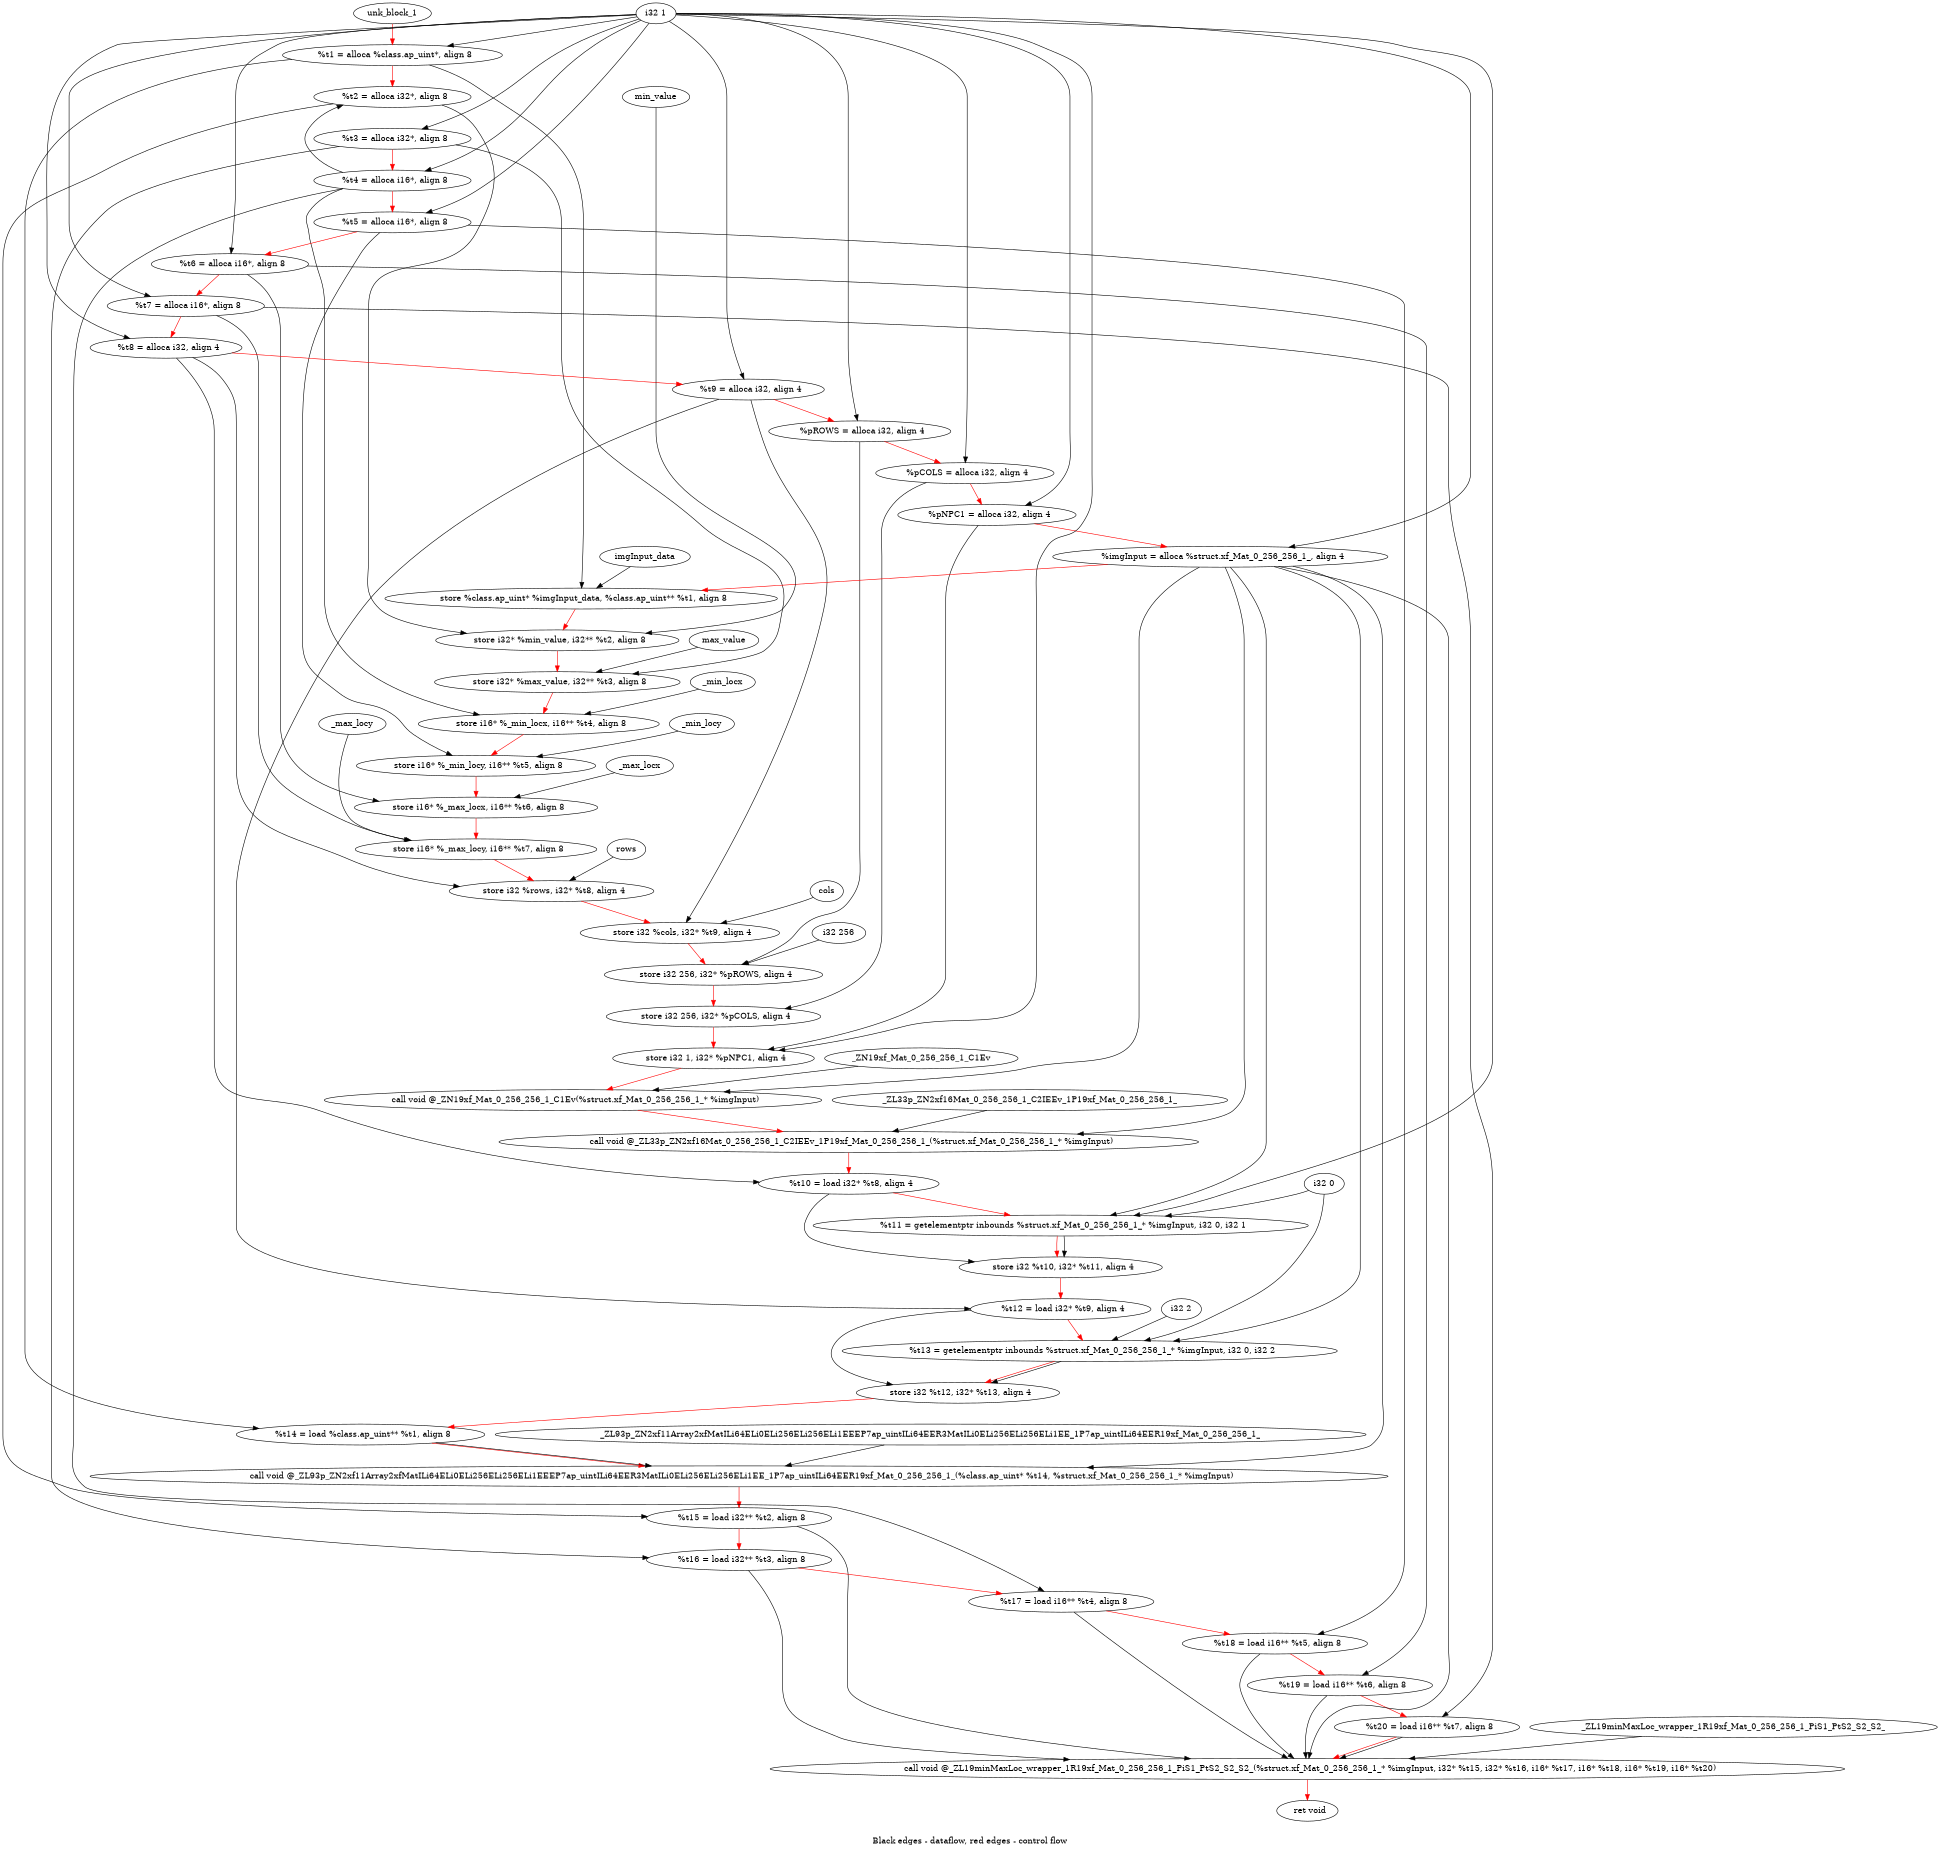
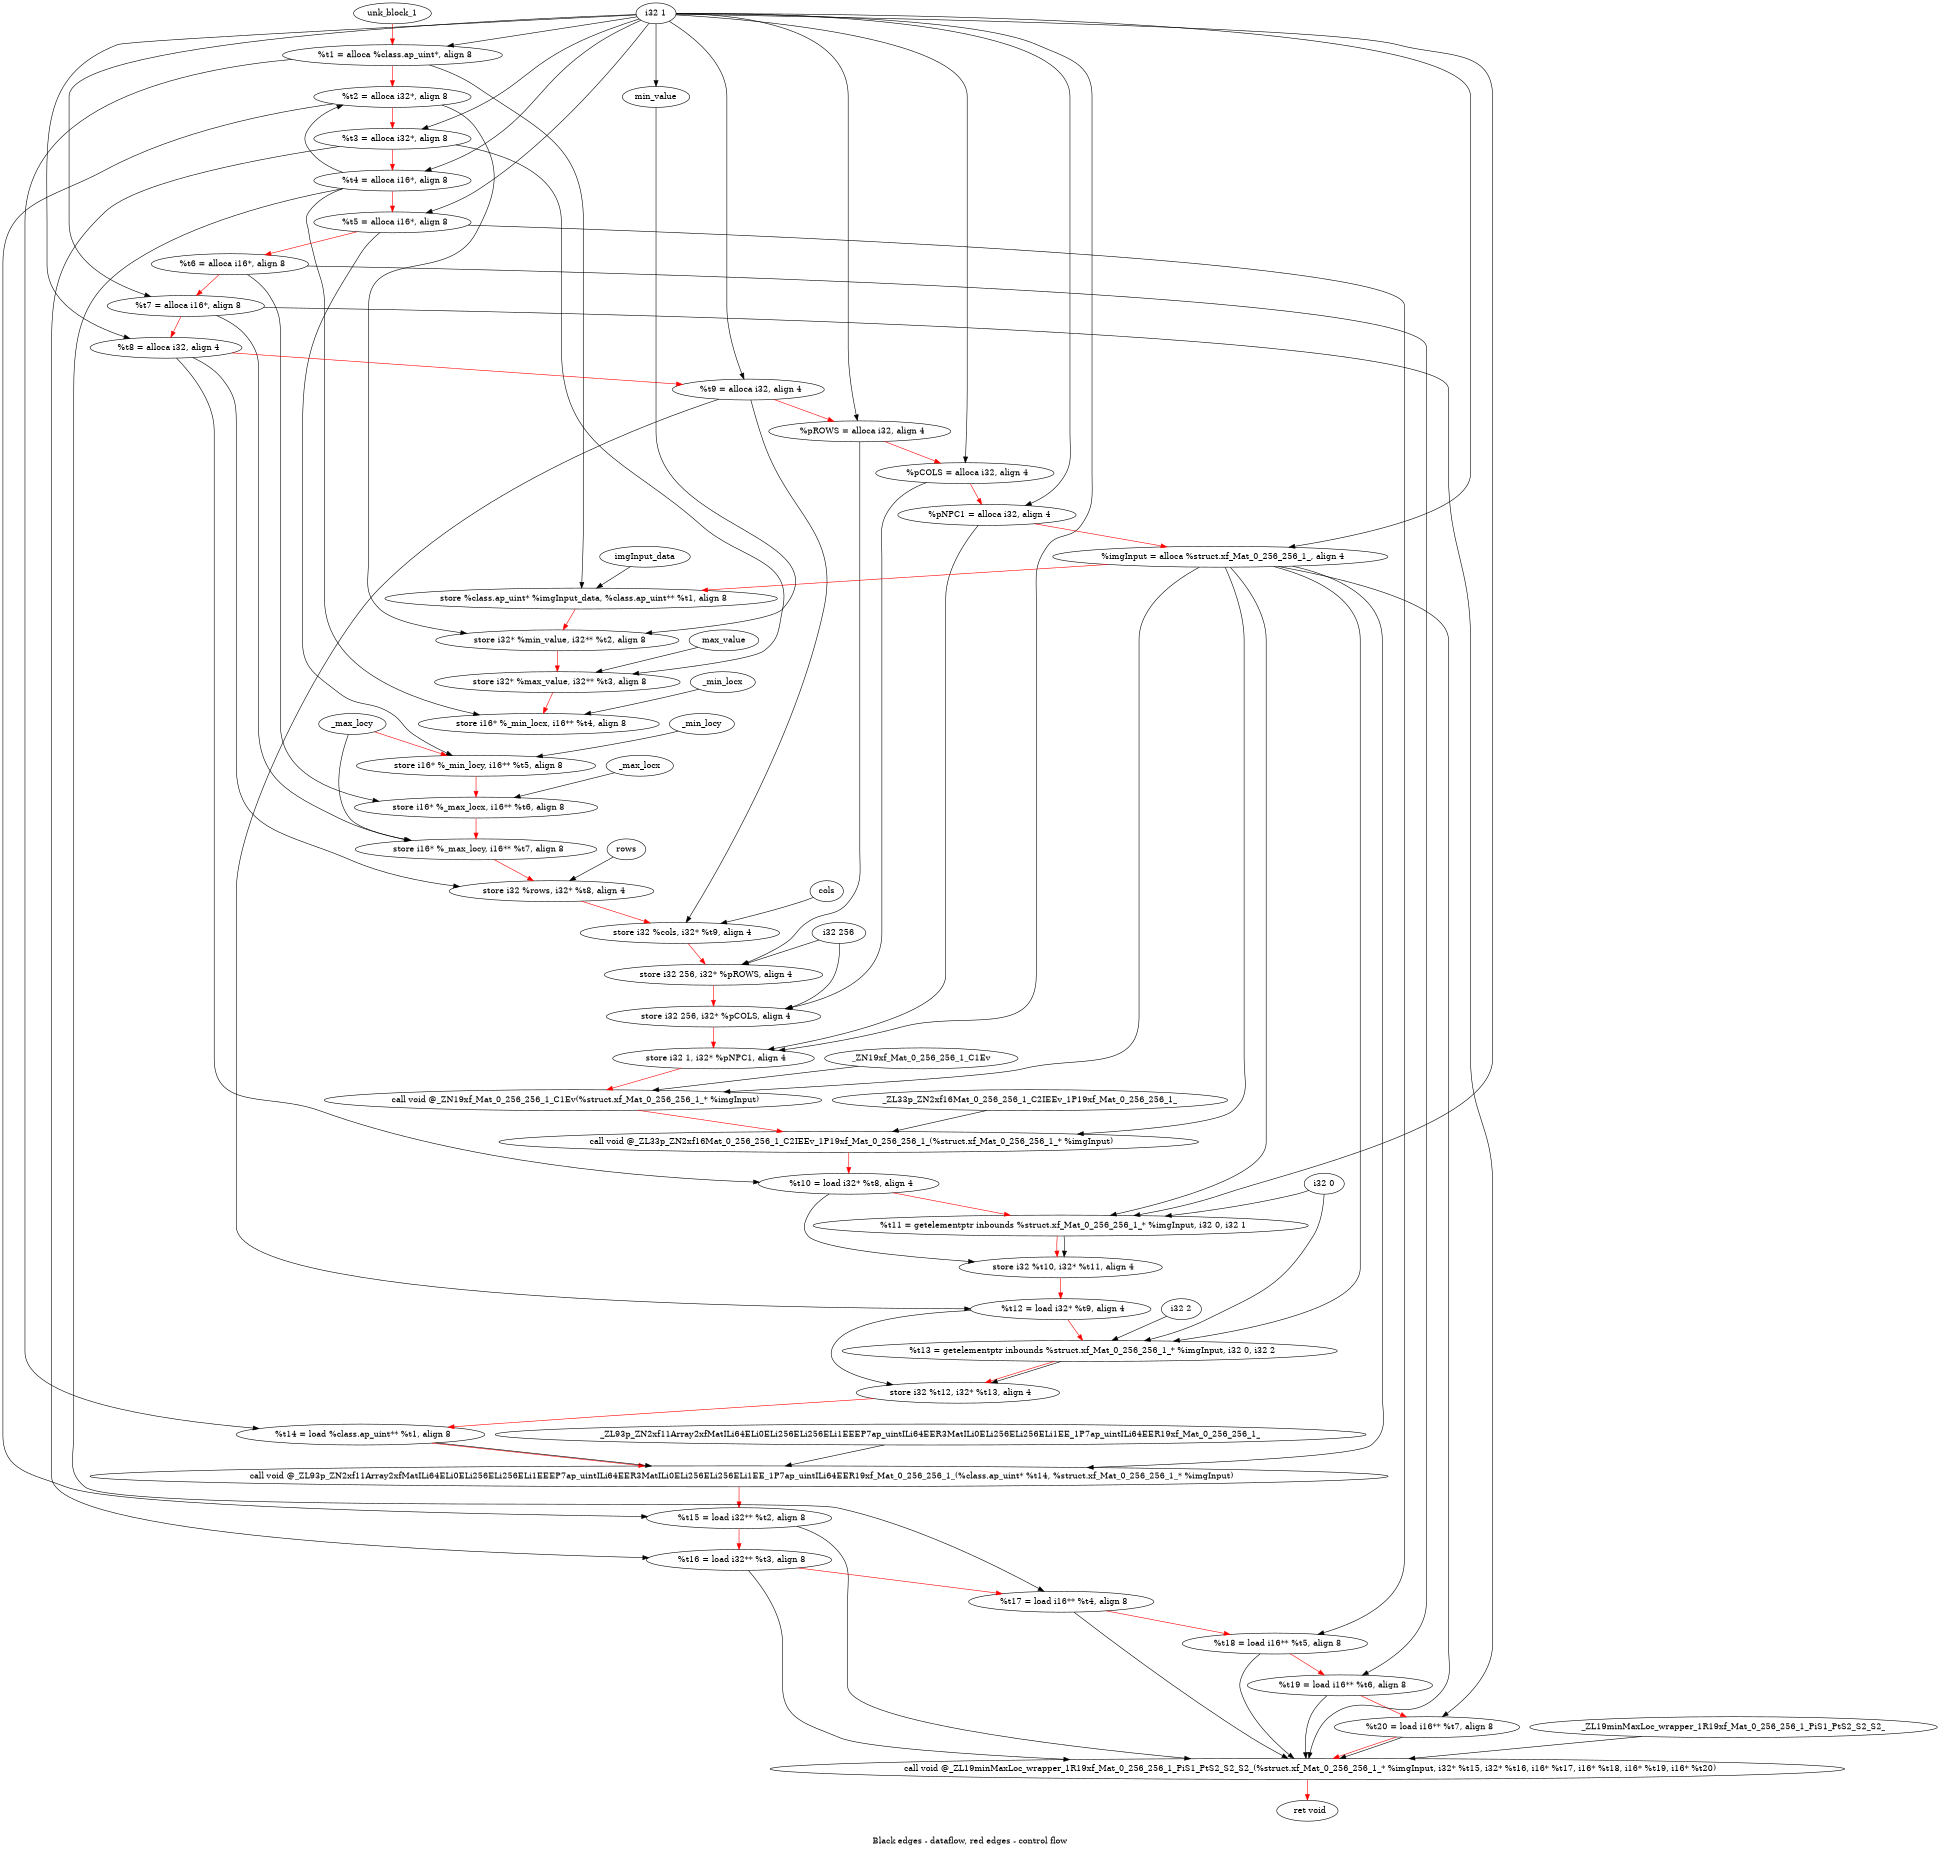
edge "i32 1" -> "%t6 = alloca i16*, align 8": now "i32 1" -> "min_value"
edge "%t2 = alloca i32*, align 8" -> "%t3 = alloca i32*, align 8": added
edge "store i16* %_min_locx, i16** %t4, align 8" -> "store i16* %_min_locy, i16** %t5, align 8": now "_max_locy" -> "store i16* %_min_locy, i16** %t5, align 8"
edge "i32 256" -> "store i32 256, i32* %pCOLS, align 4": added
